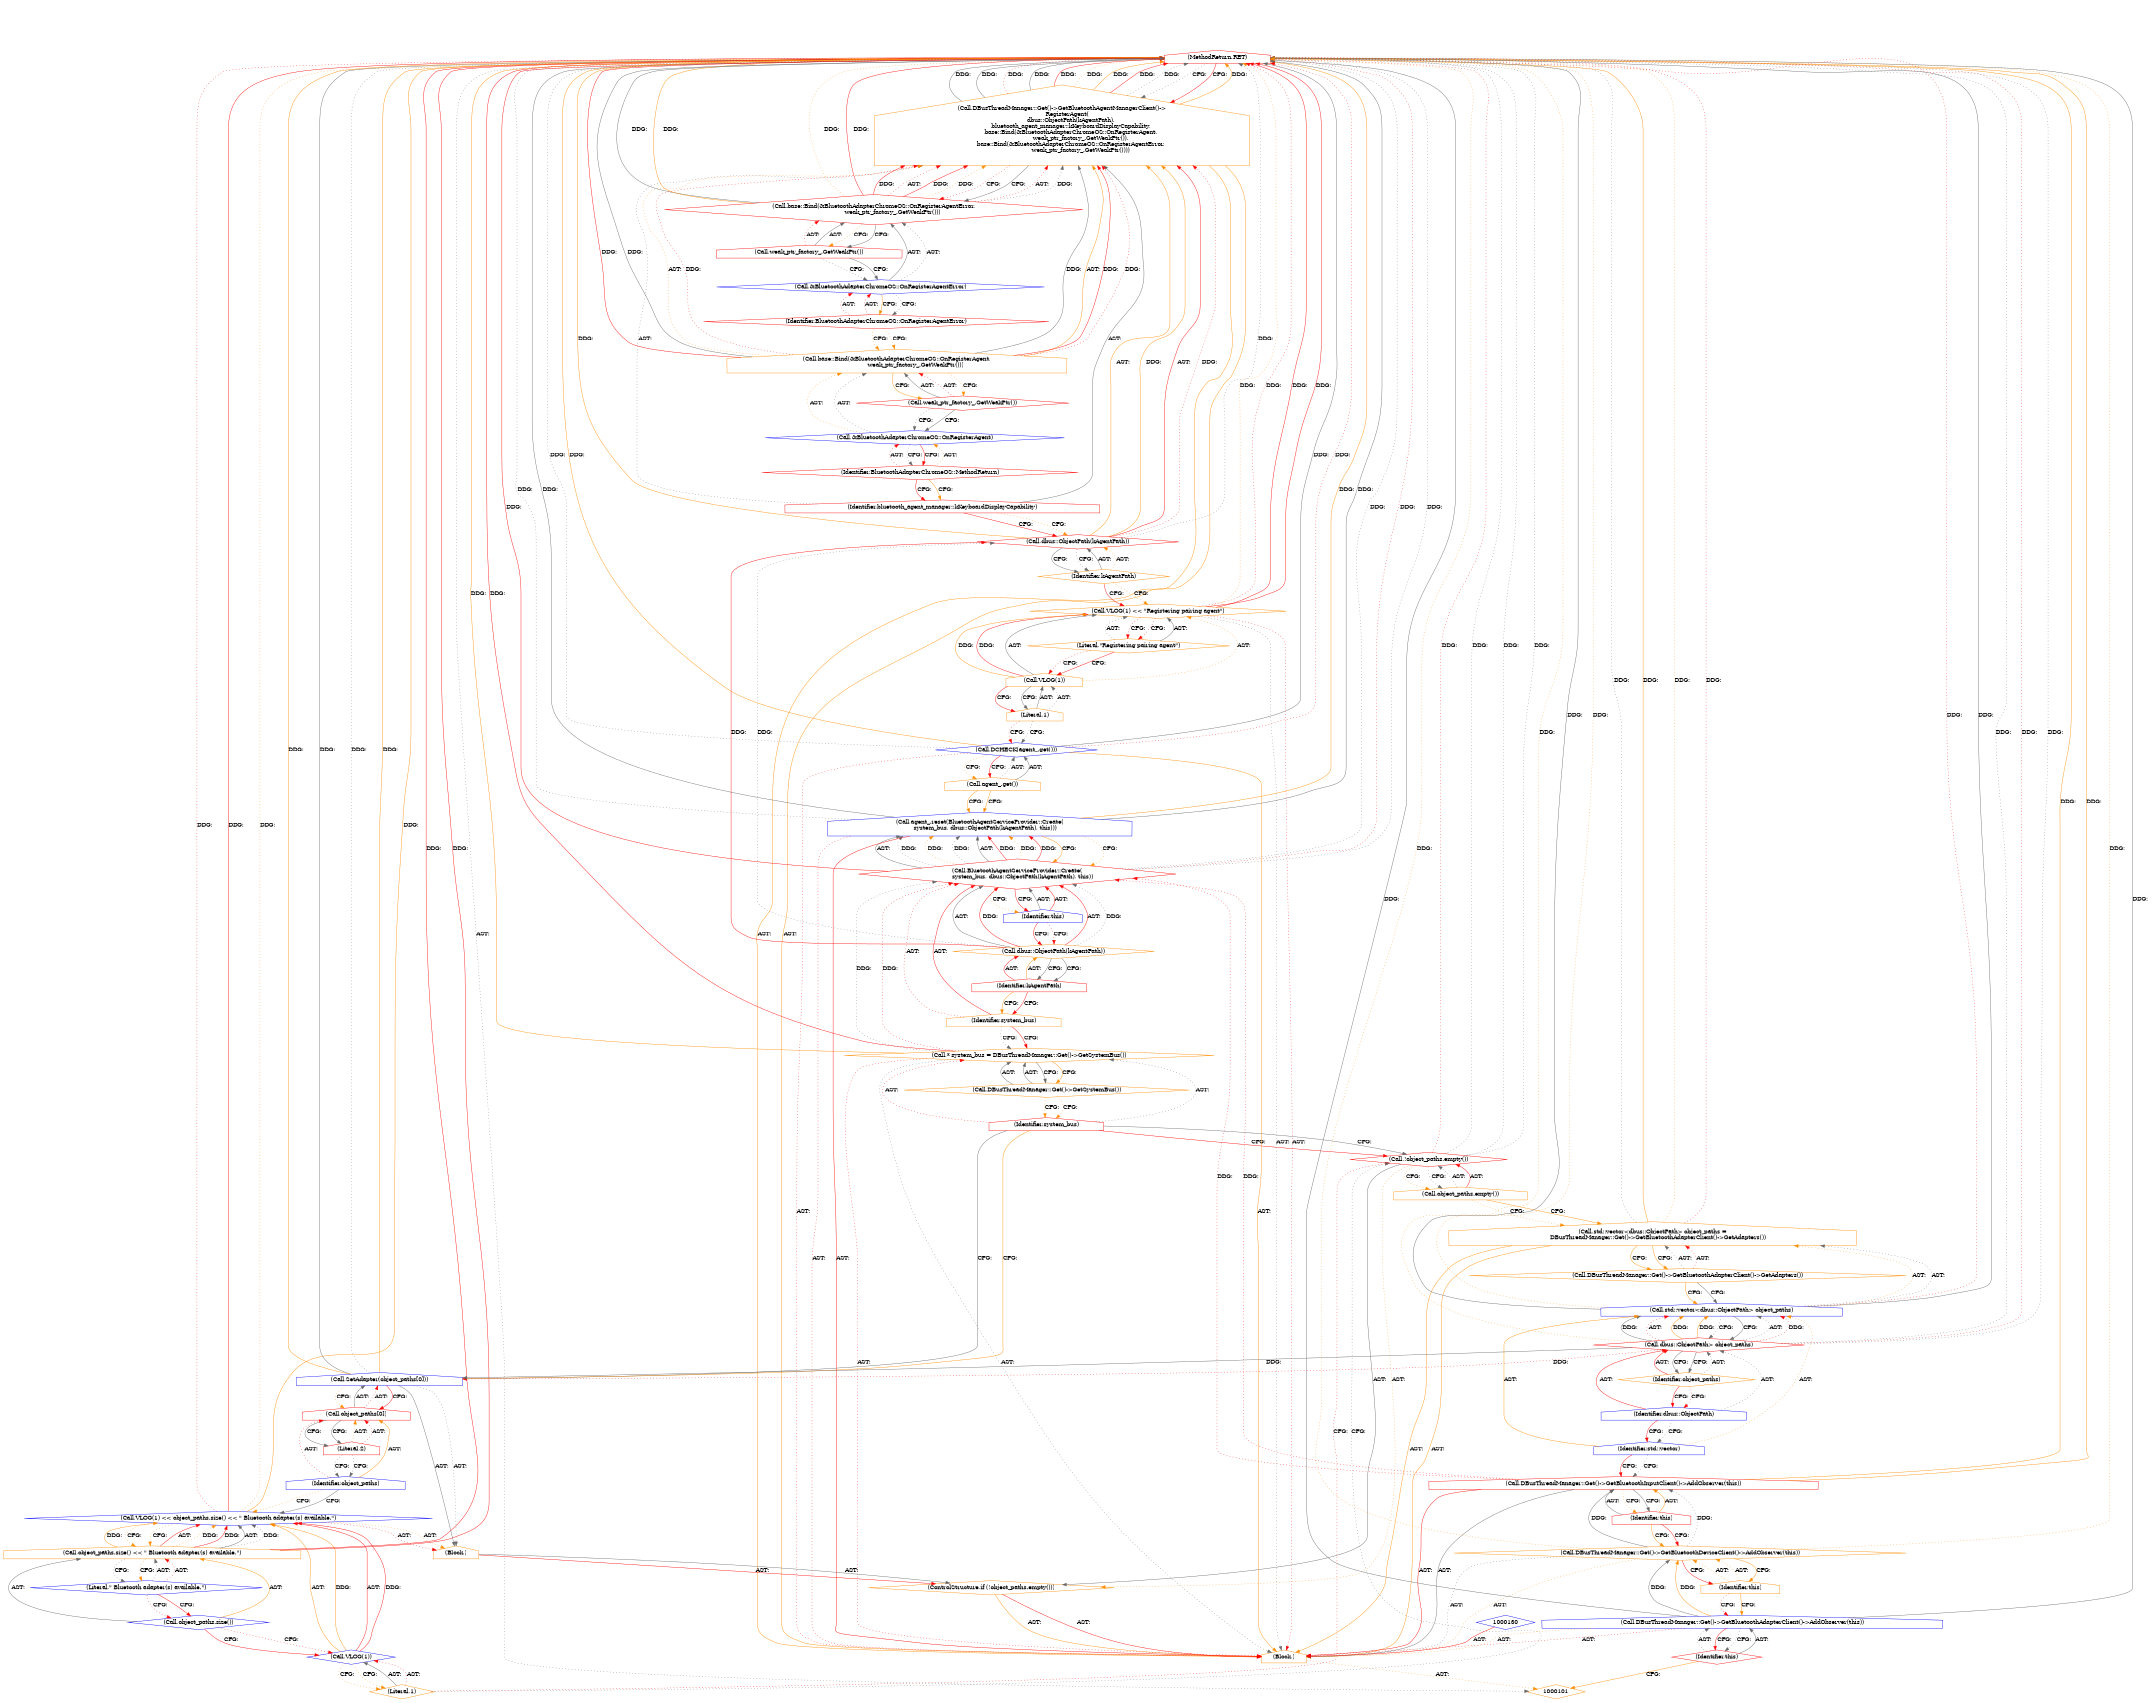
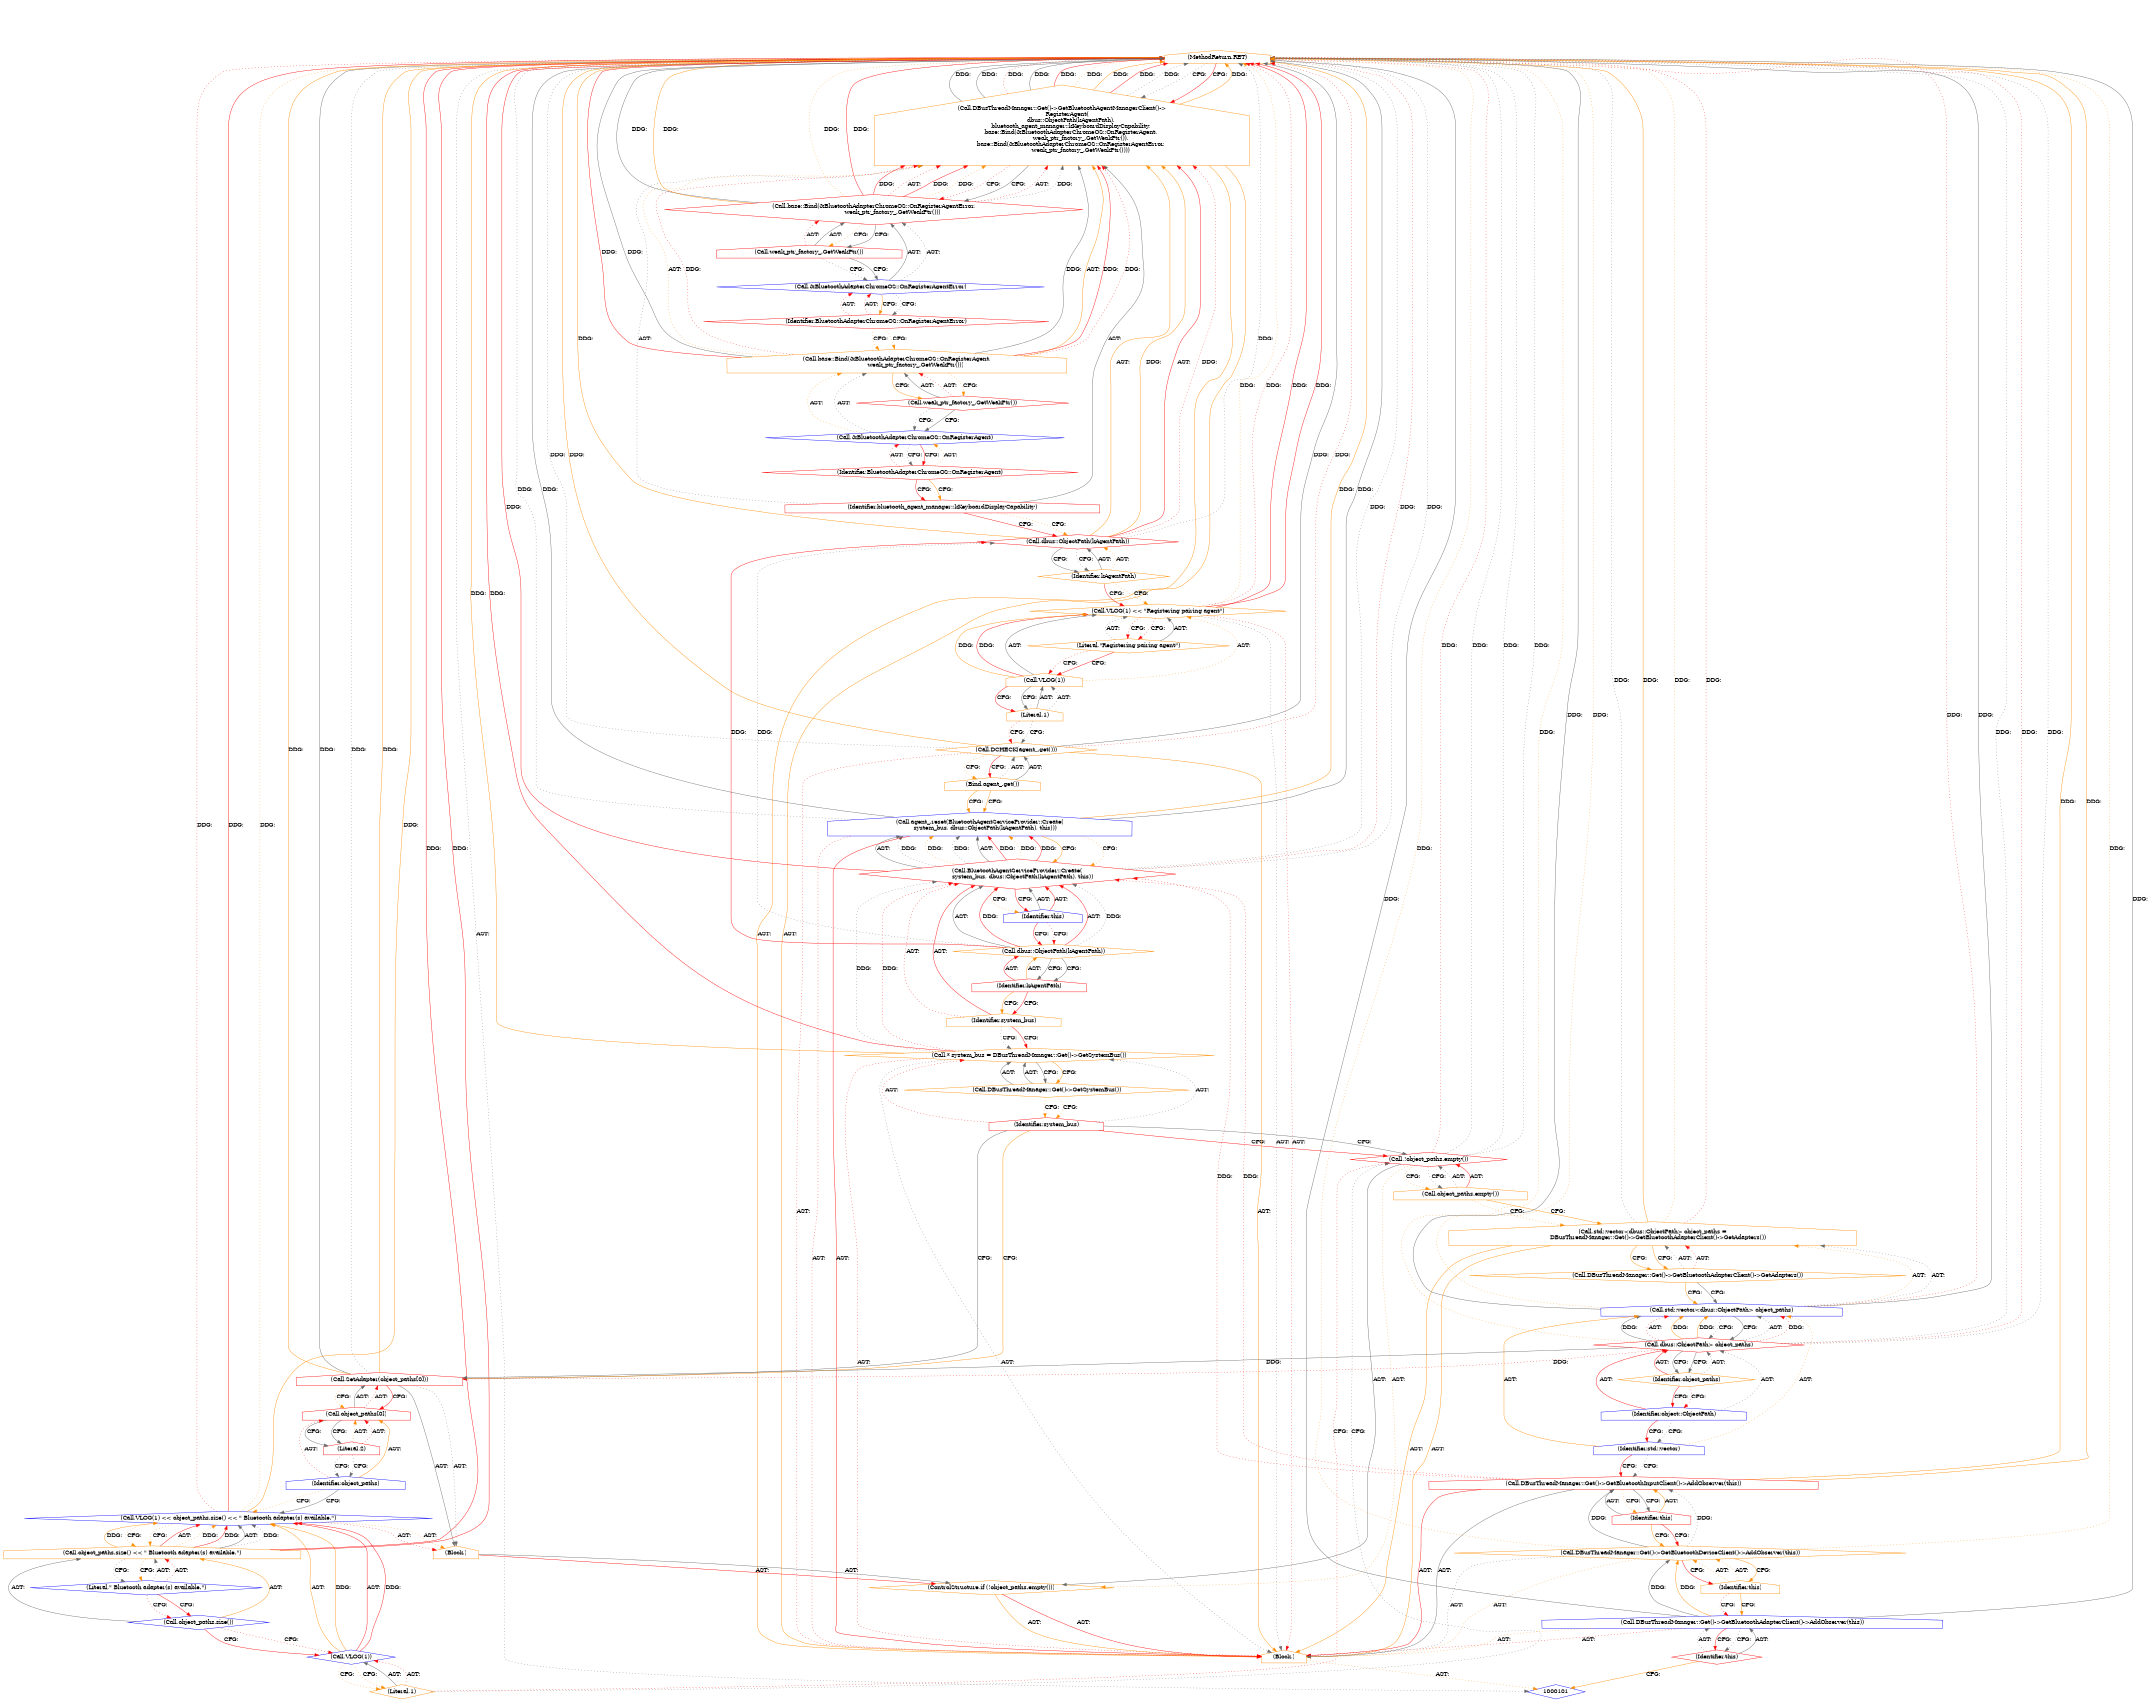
node "(MethodReturn,RET)": color red -> darkorange
node "(Identifier,BluetoothAdapterChromeOS::MethodReturn)": label "(Identifier,BluetoothAdapterChromeOS::MethodReturn)" -> "(Identifier,BluetoothAdapterChromeOS::OnRegisterAgent)"
node "(Call,DCHECK(agent_.get()))": color blue -> darkorange
node "(Call,agent_.get())": label "(Call,agent_.get())" -> "(Bind,agent_.get())"
node "(Call,SetAdapter(object_paths[0]))": color blue -> red
node "(Identifier,dbus::ObjectPath)": label "(Identifier,dbus::ObjectPath)" -> "(Identifier,object::ObjectPath)"
node "1000130": removed
node "1000101": color darkorange -> blue
